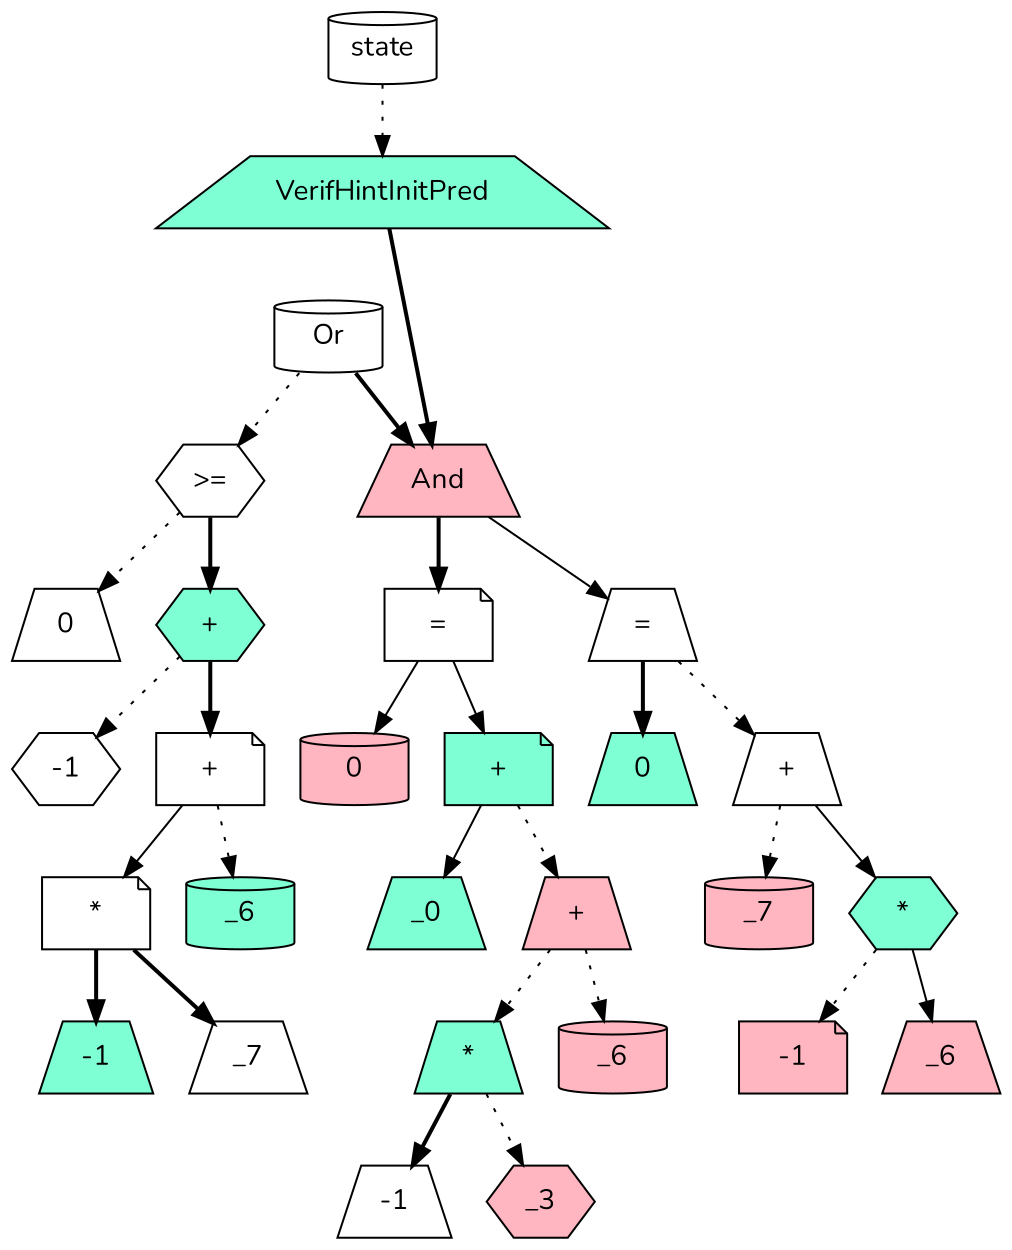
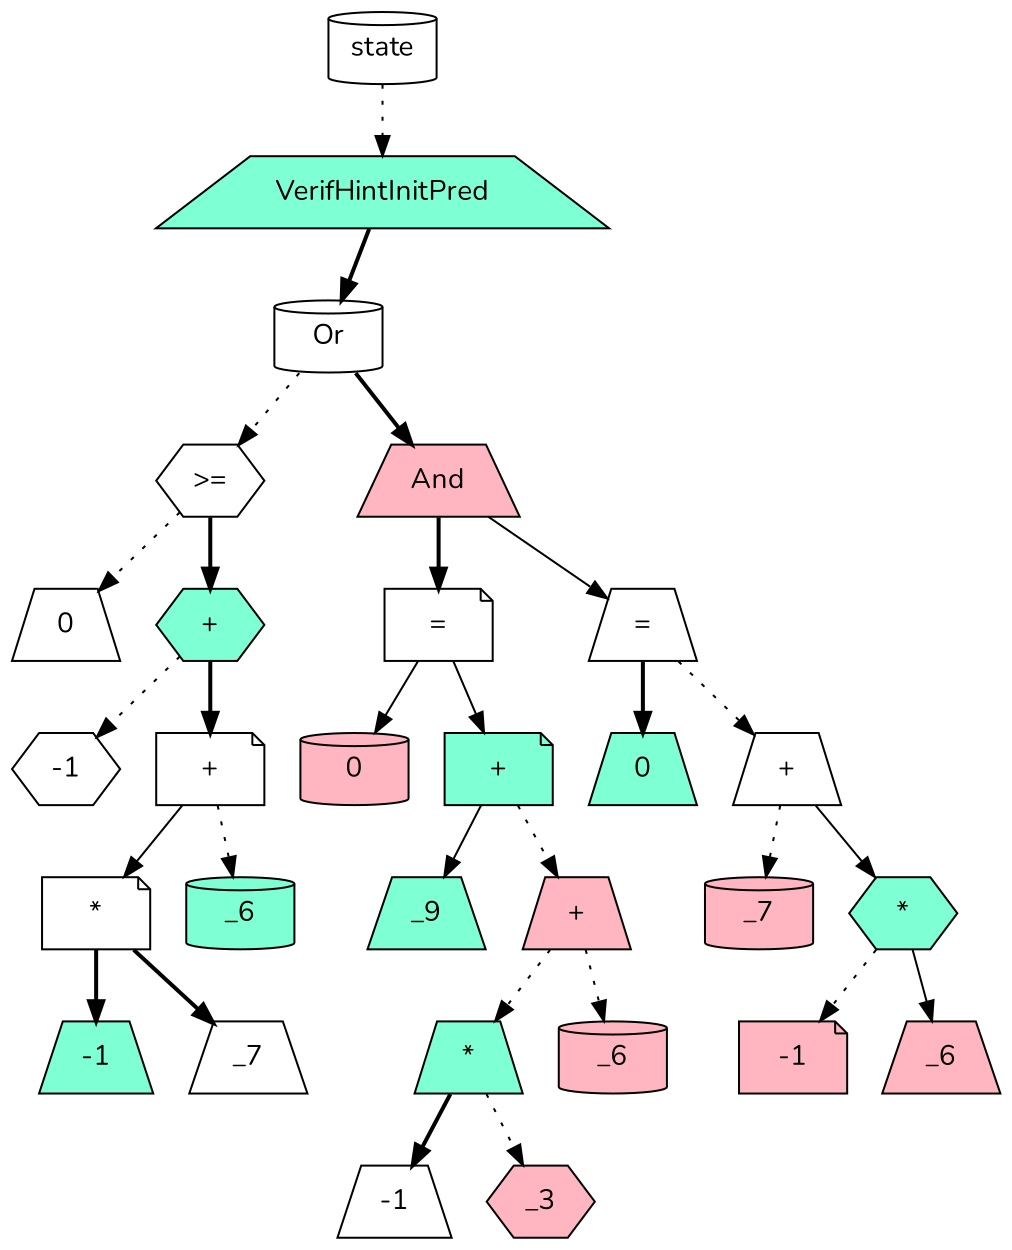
edge "VerifHintInitPred" -> "And": now "VerifHintInitPred" -> "Or"
node "_0": label "_0" -> "_9"
